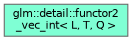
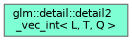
node "glm::detail::functor2 _vec_int< L, T, Q >": label "glm::detail::functor2 _vec_int< L, T, Q >" -> "glm::detail::detail2 _vec_int< L, T, Q >"
